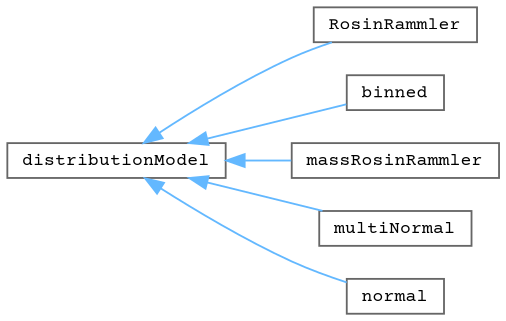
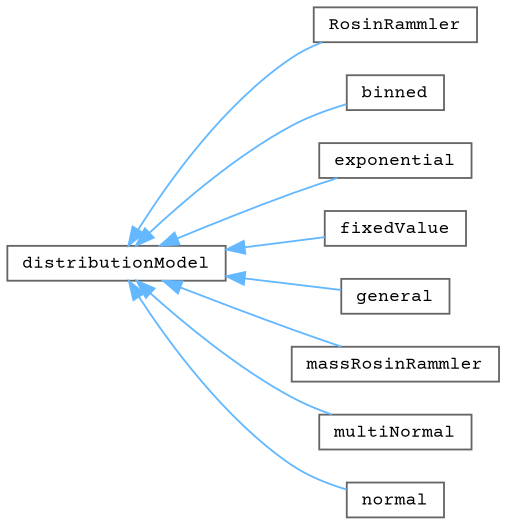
node "exponential": added
node "fixedValue": added
node "general": added
